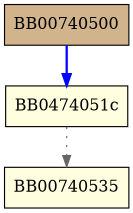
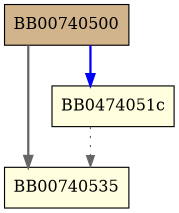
edge "BB00740500" -> "BB00740535": added
